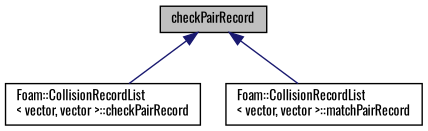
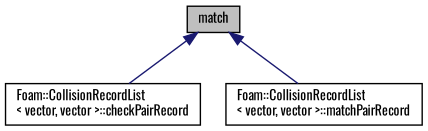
node "checkPairRecord": label "checkPairRecord" -> "match"
